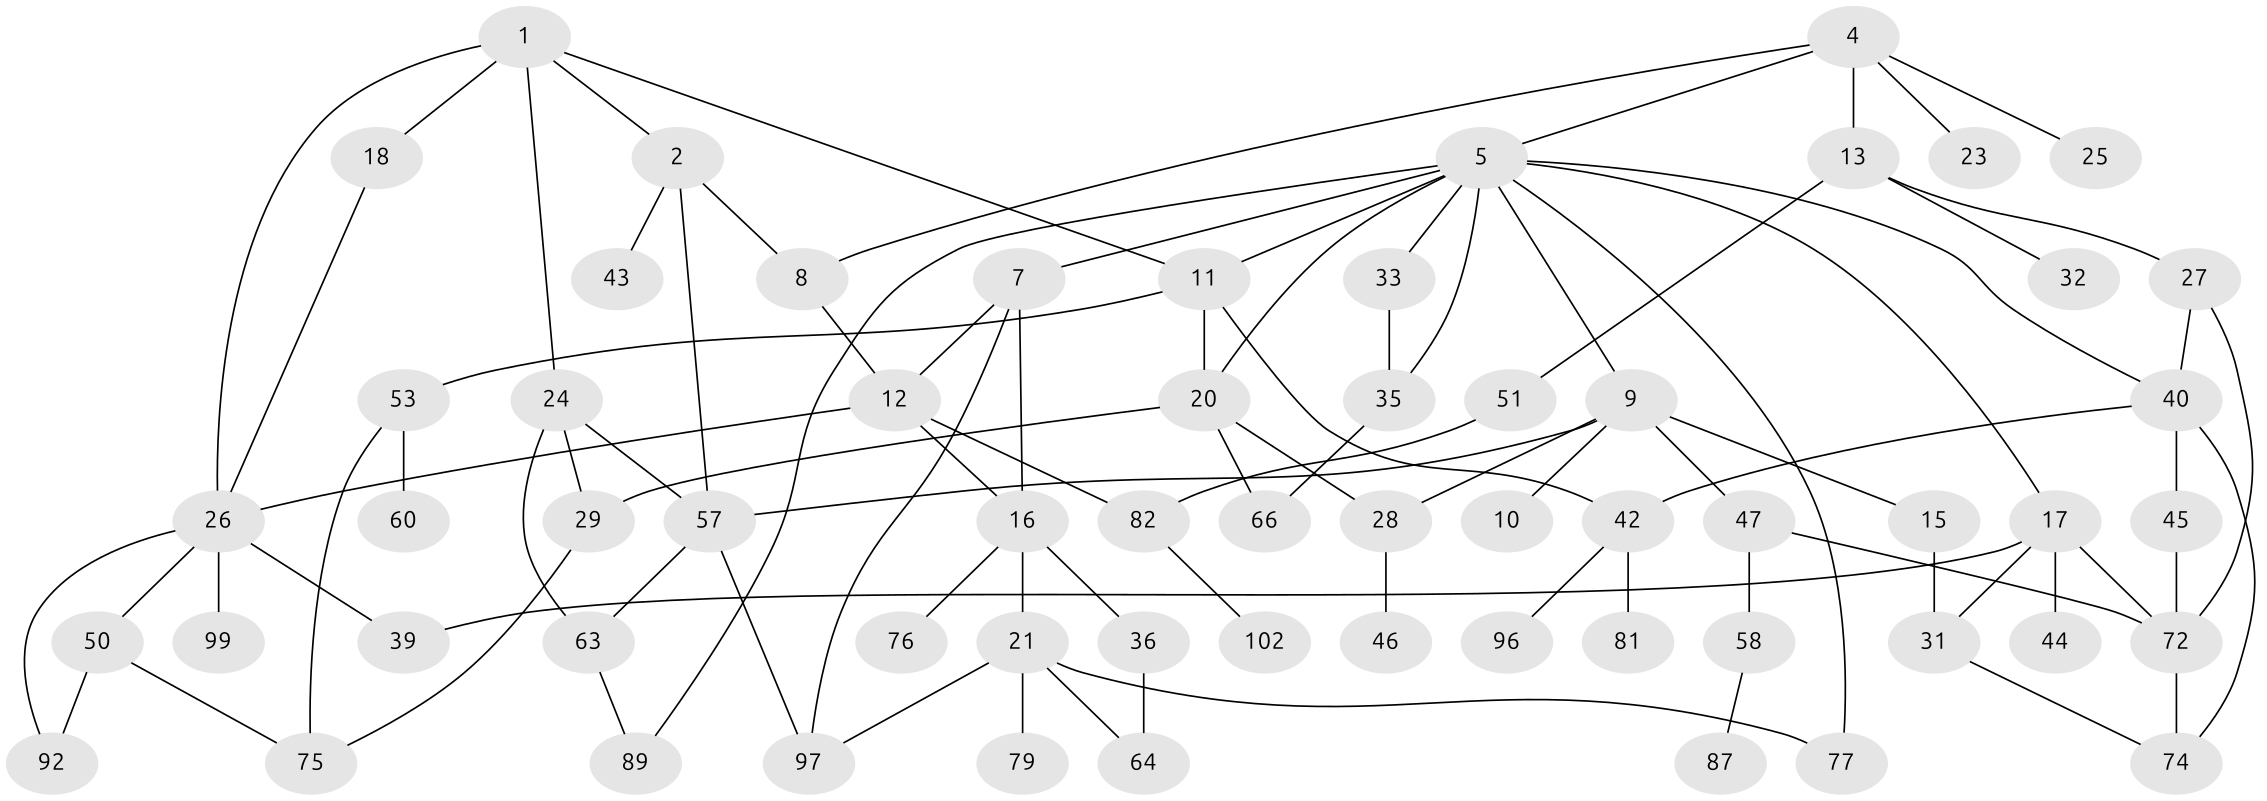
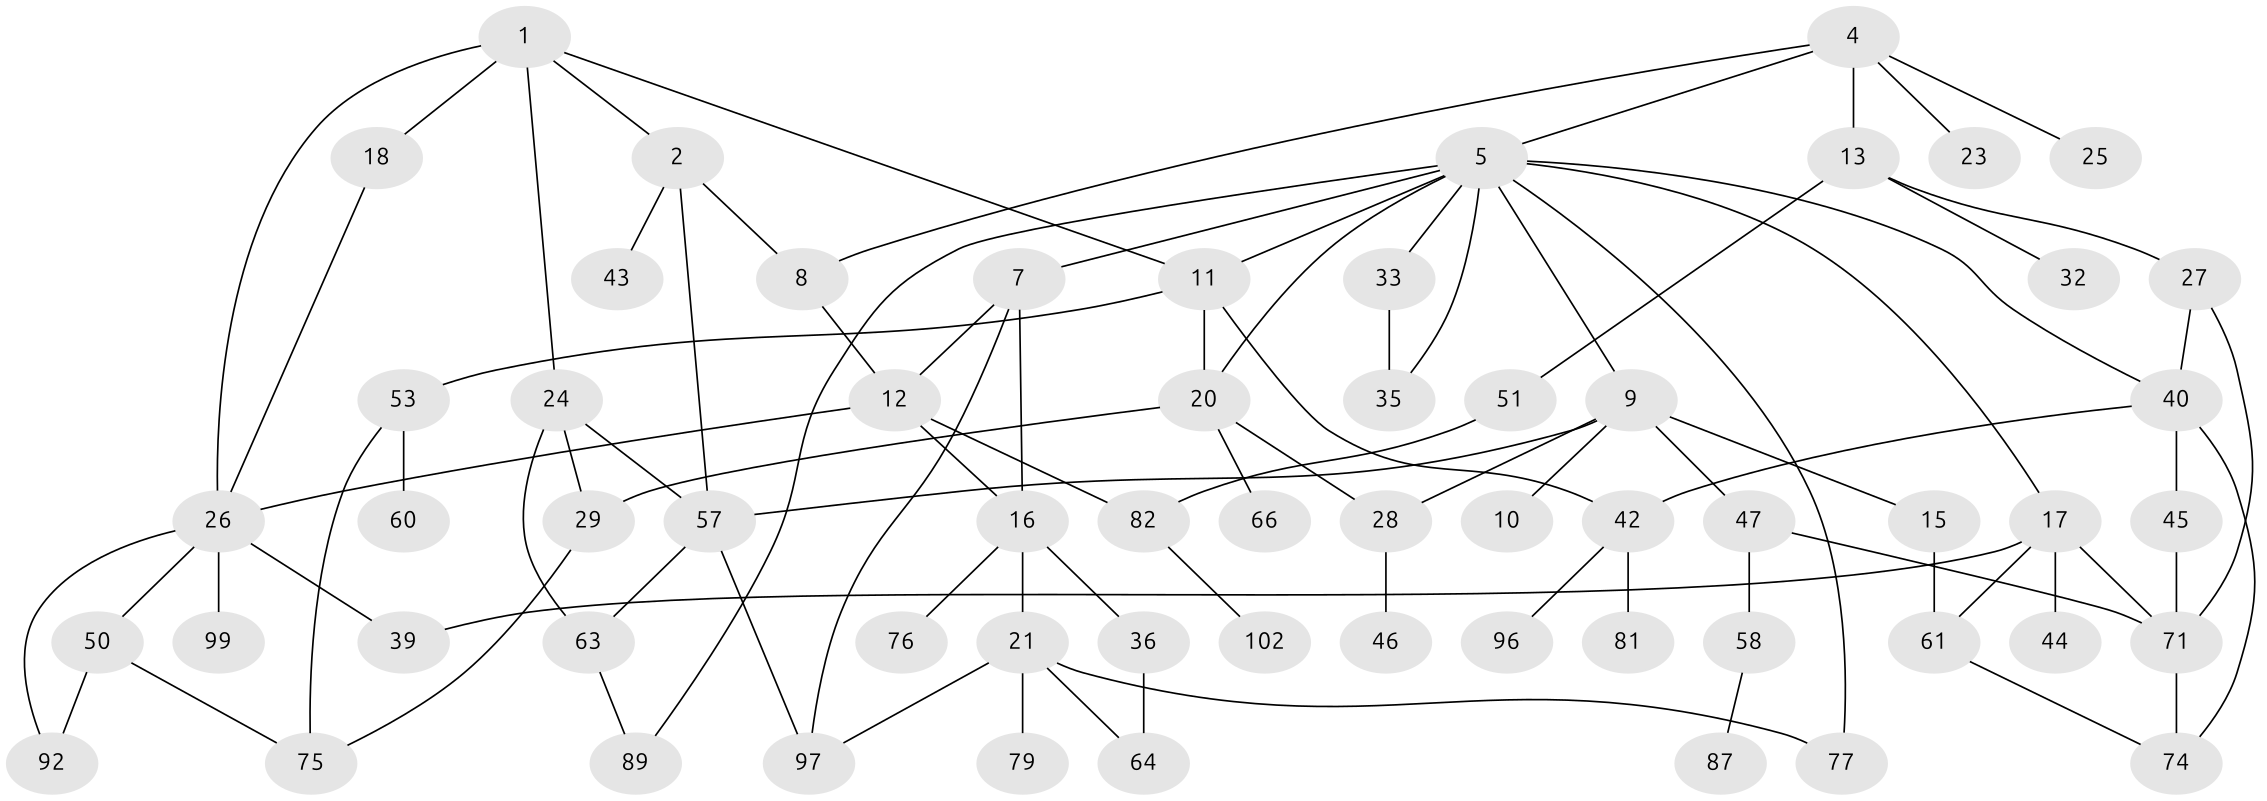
edge "35" -- "66": removed
node "31": label "31" -> "61"
node "72": label "72" -> "71"
